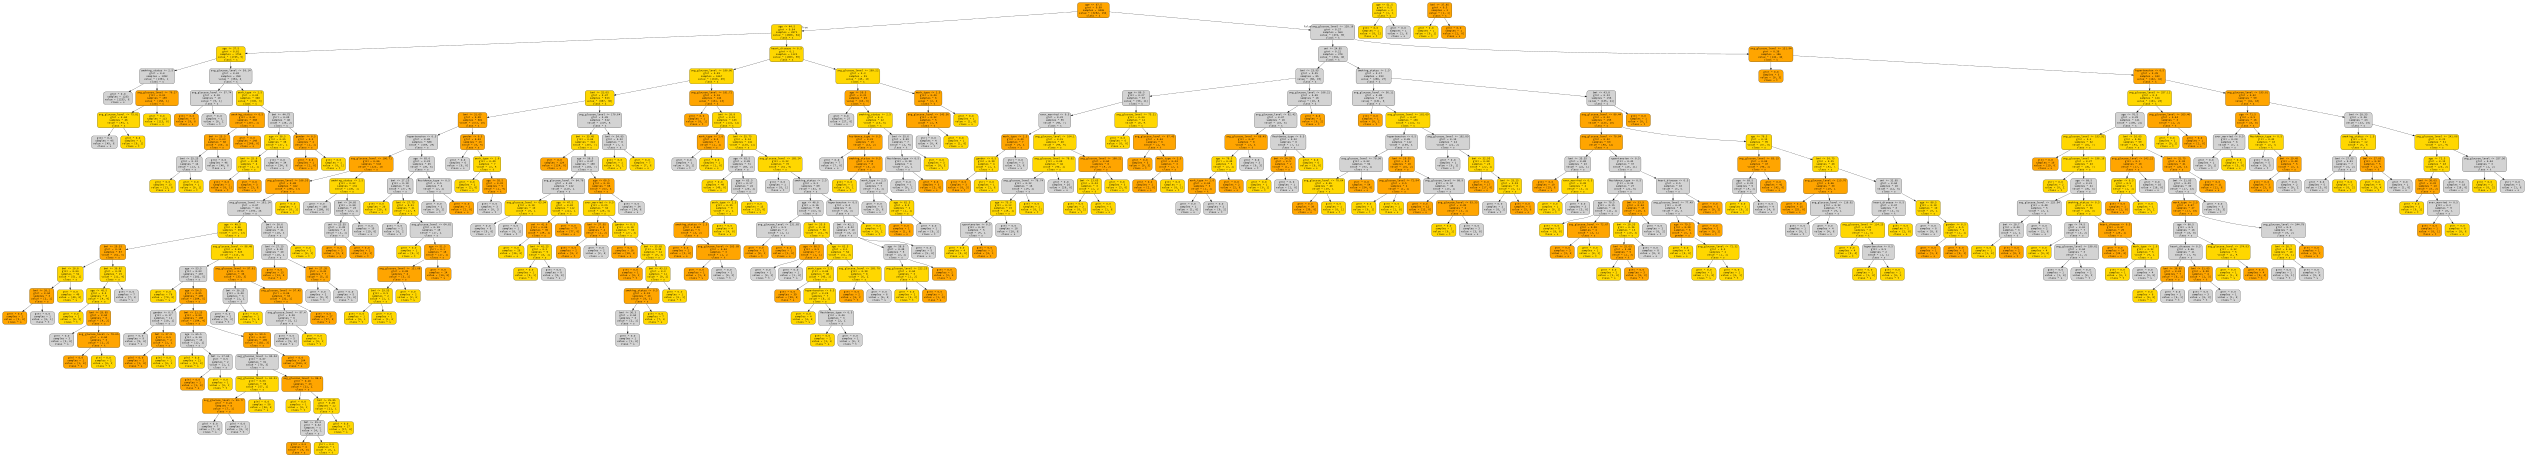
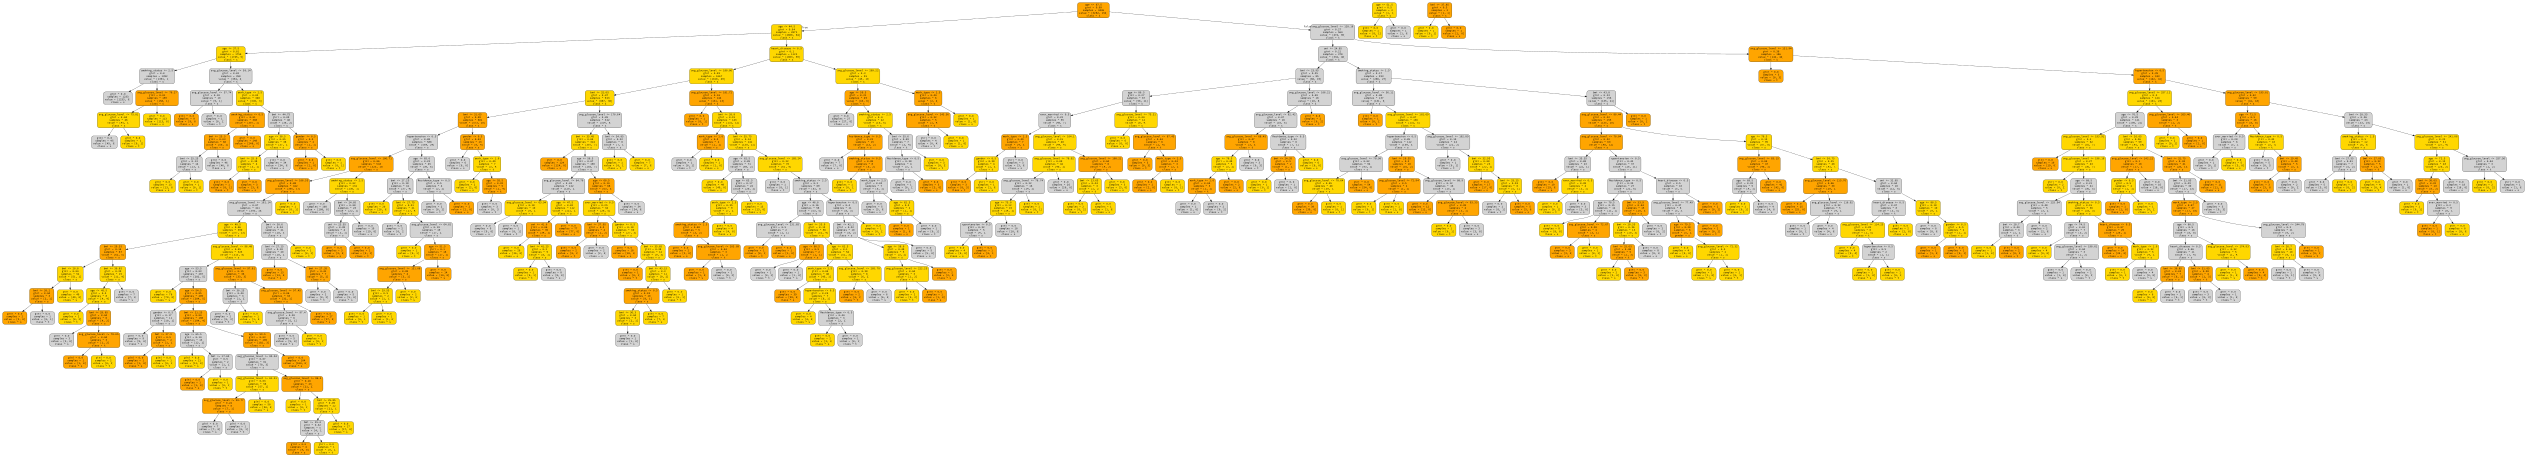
node "age <= 58.0 gini = 0.48 samples = 5 value = [3, 2] class = s": fillcolor lightgrey -> gold
node "bmi <= 36.3 gini = 0.44 samples = 3 value = [2, 1] class = s": fillcolor lightgrey -> gold
